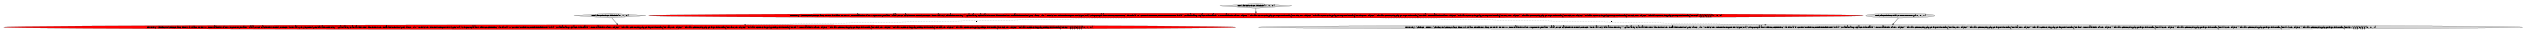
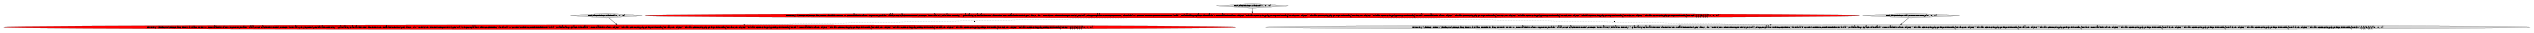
node "testSelectDistinctWithSortAsOuterQuery2['0', '0', '1']": shape ellipse -> diamond
